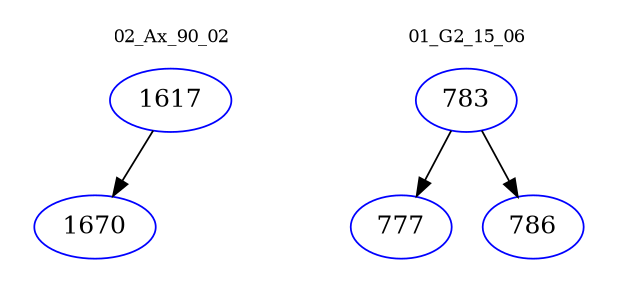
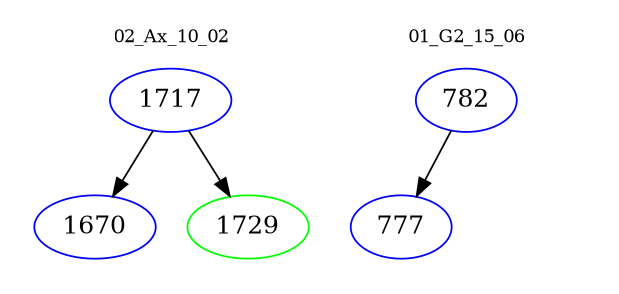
cluster "02_Ax_90_02": label "02_Ax_90_02" -> "02_Ax_10_02"
node "1617": label "1617" -> "1717"
node "783": label "783" -> "782"
node "1729": added
node "786": removed
